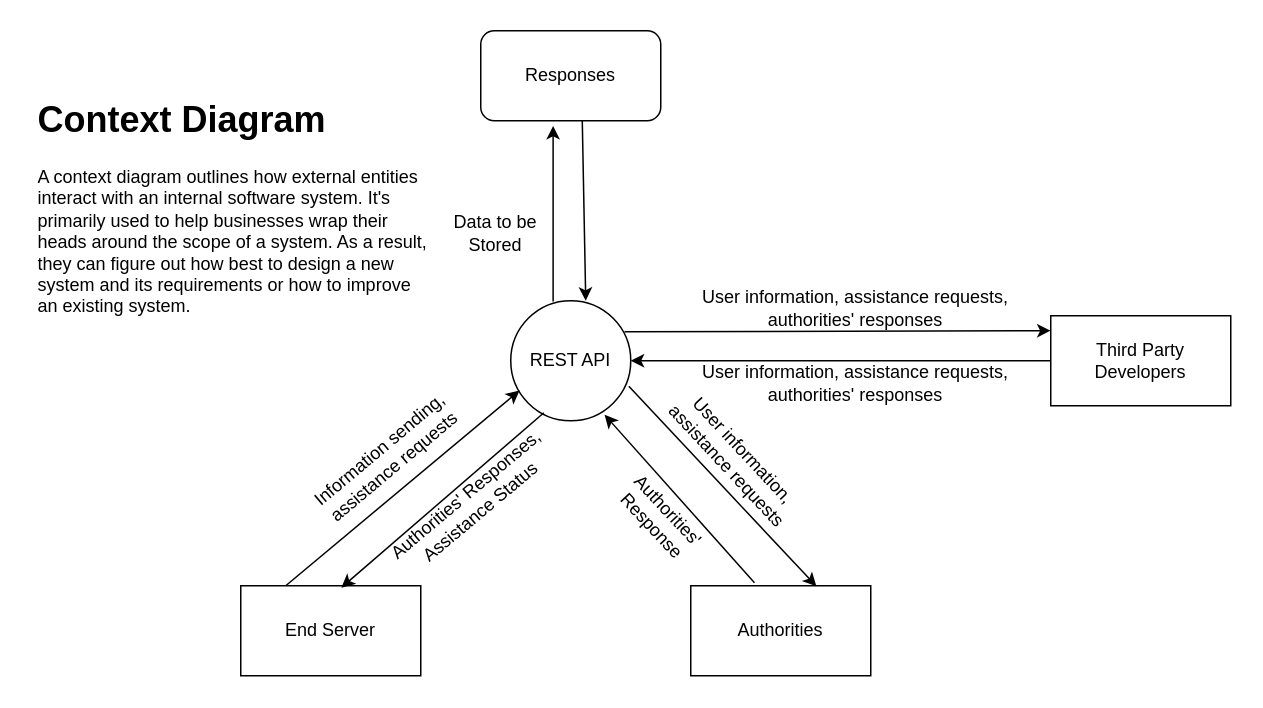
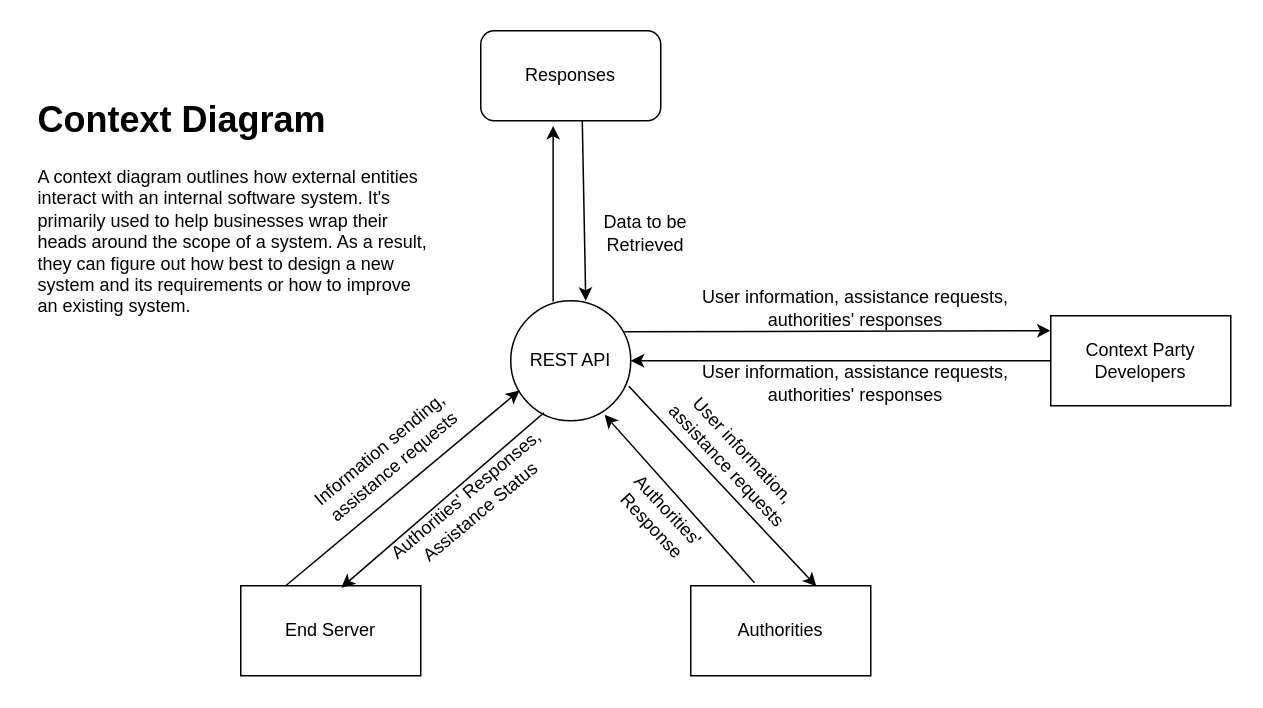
node "Data to be Stored": removed
node "Data to be Retrieved": added
node "Third Party Developers": label "Third Party Developers" -> "Context Party Developers"
